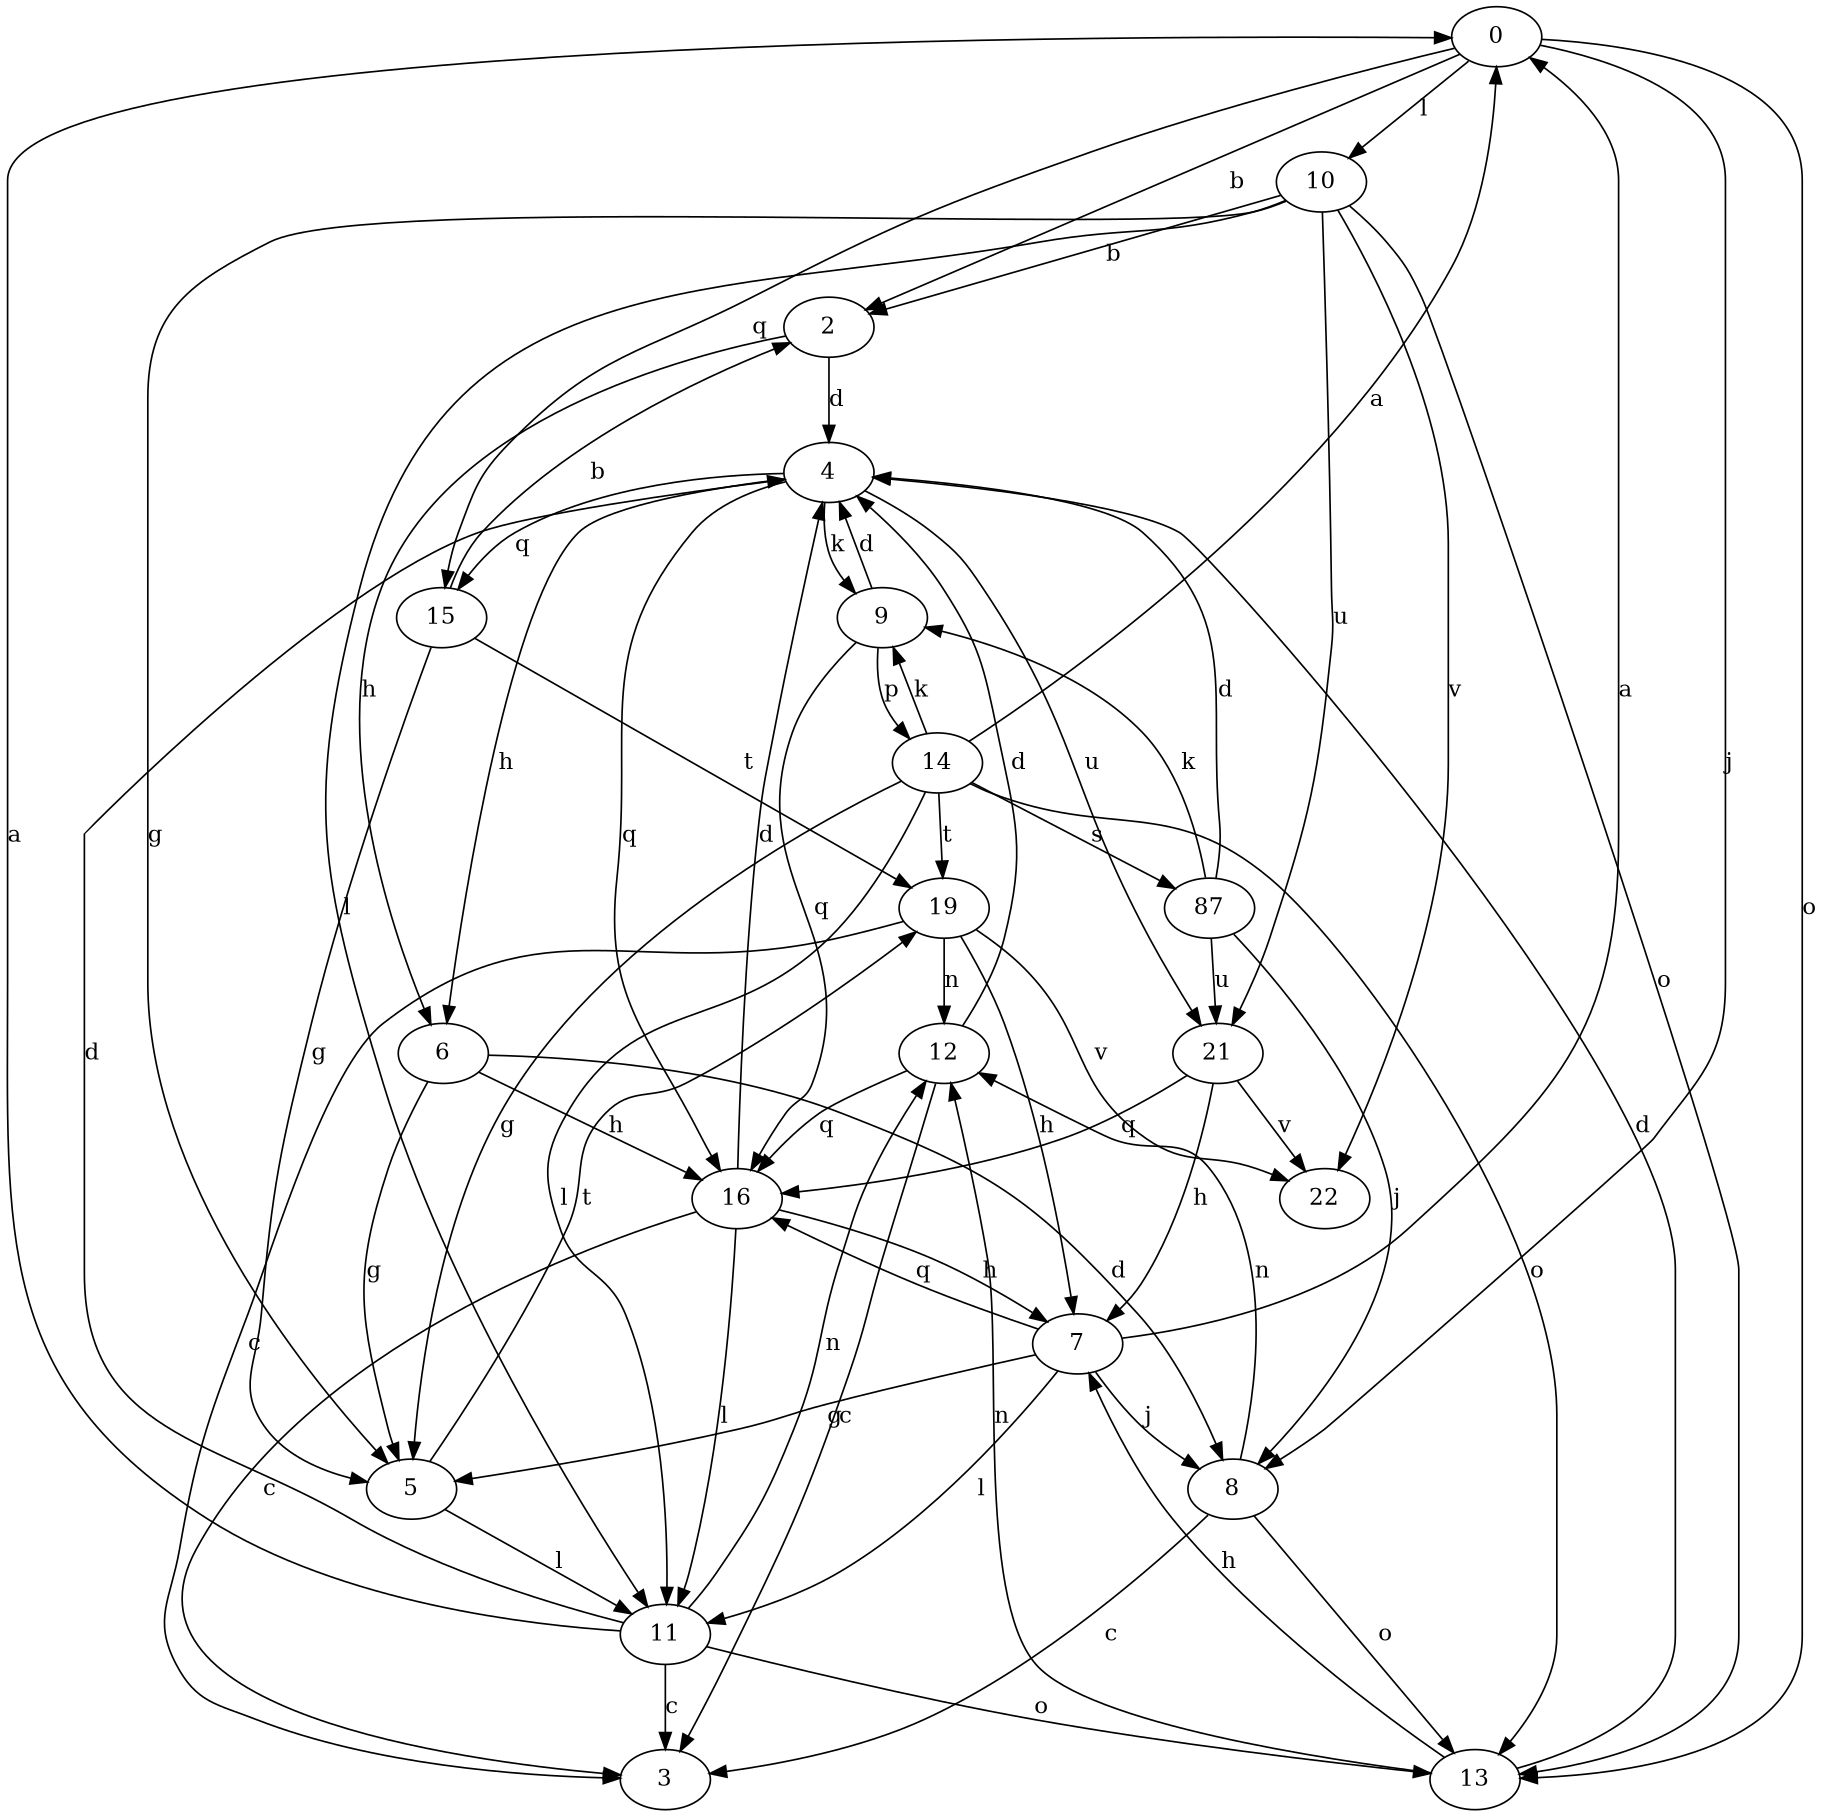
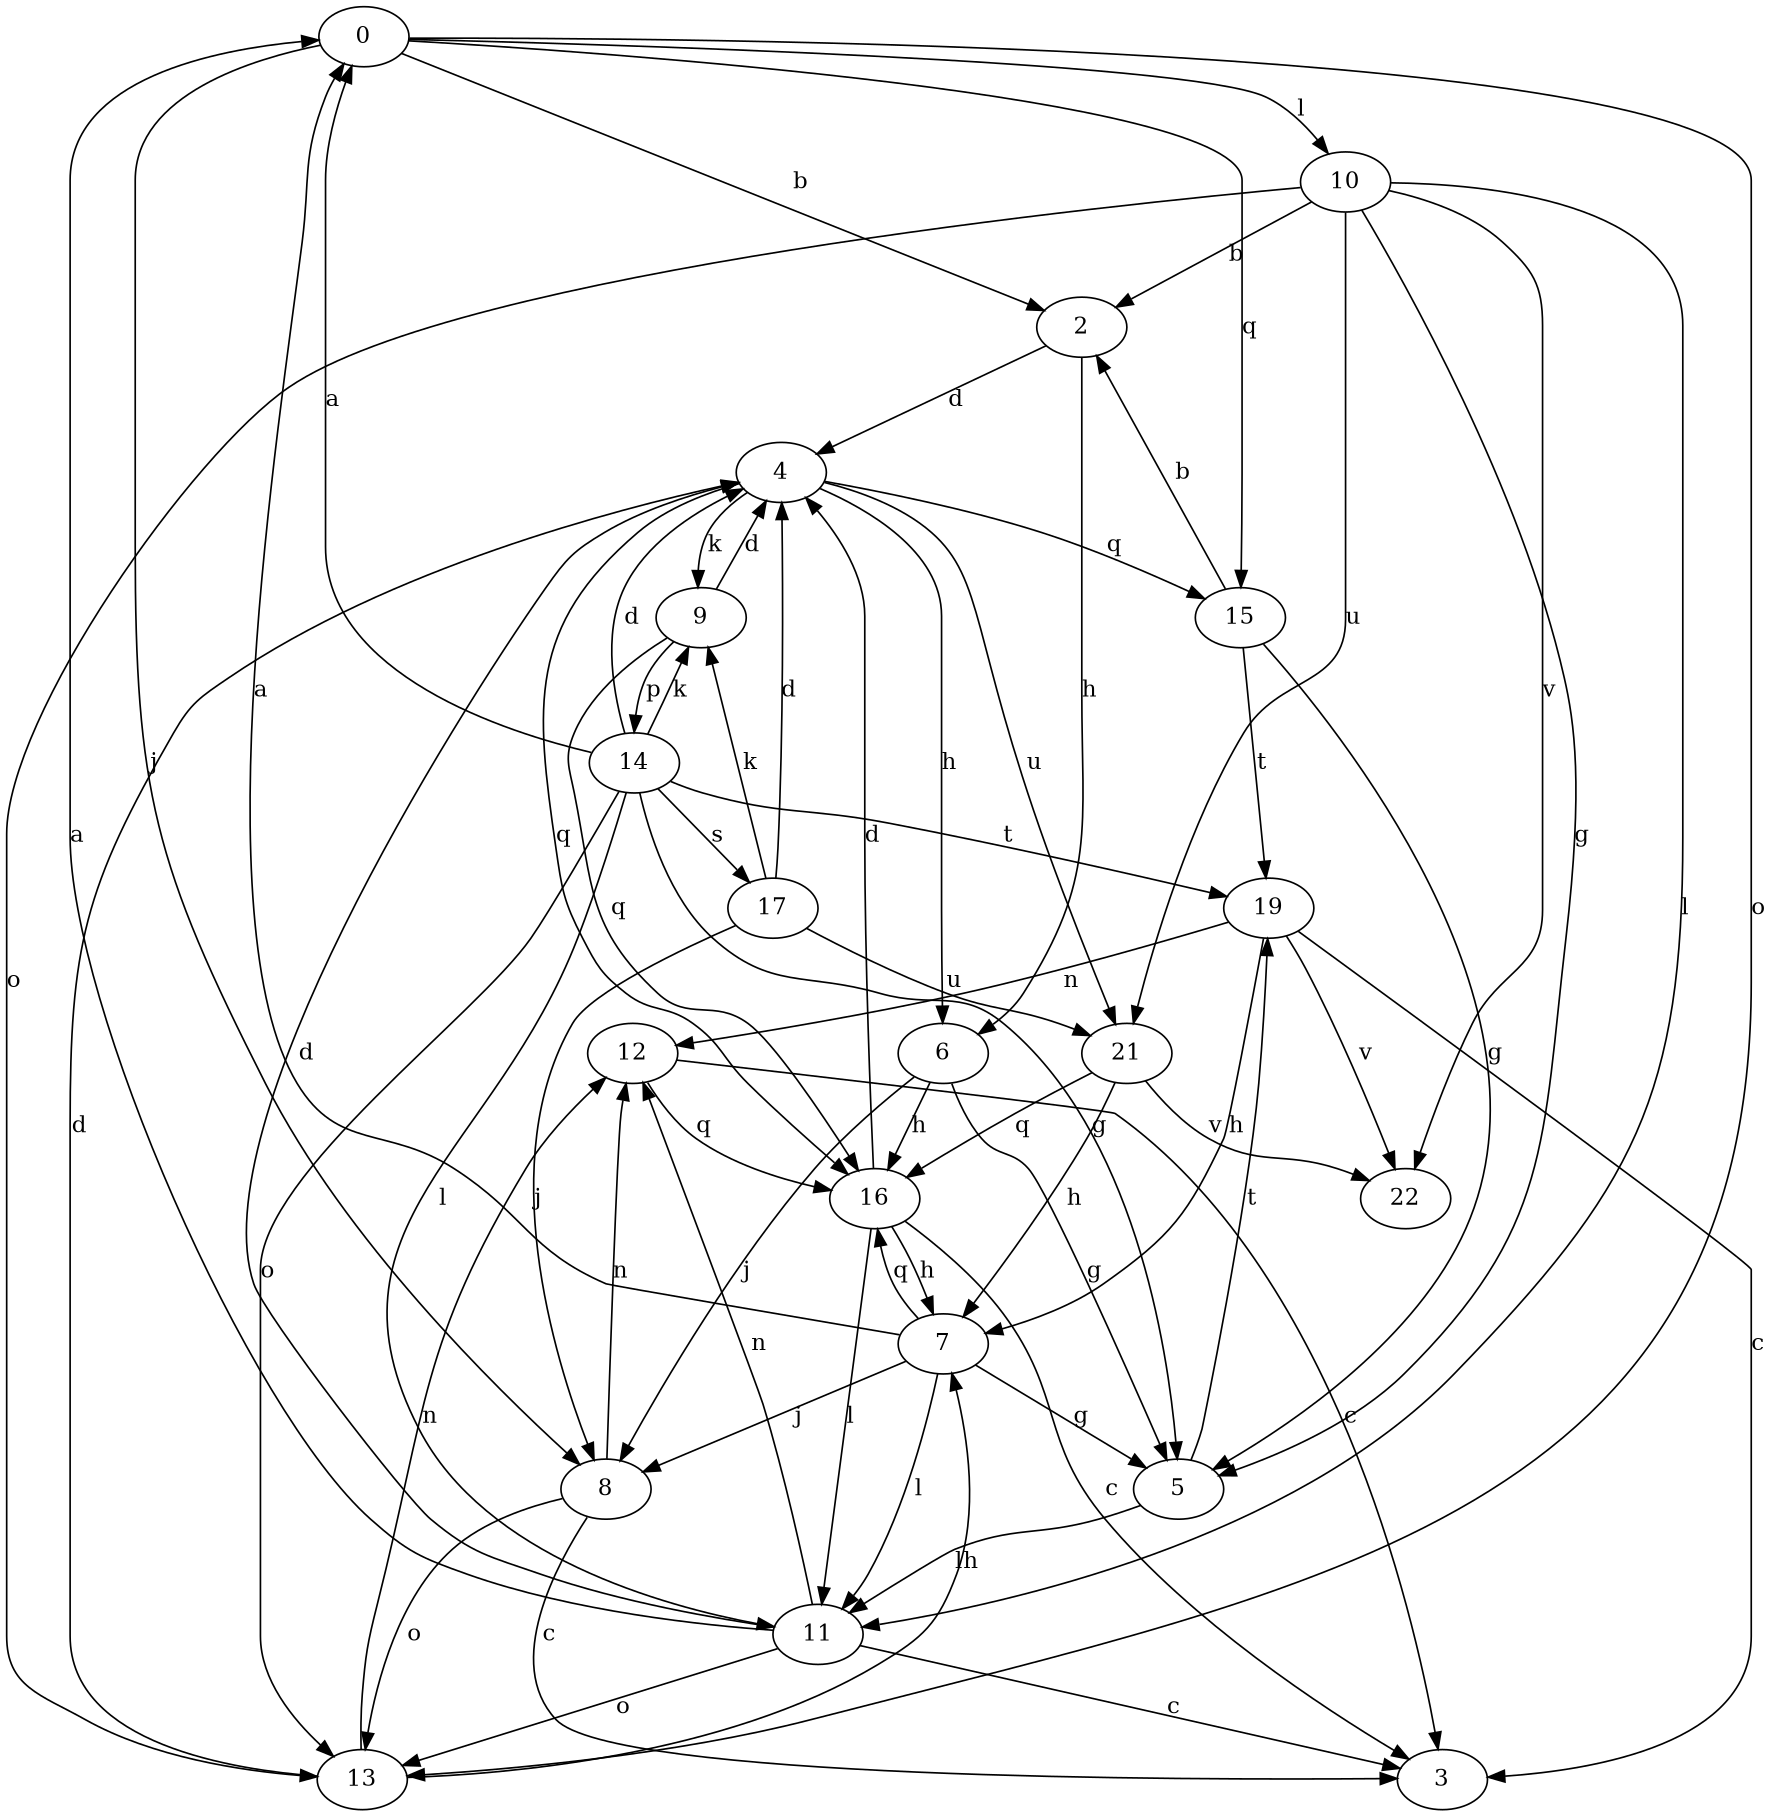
edge "12" -> "4": now "14" -> "4"
node "87": label "87" -> "17"
edge "6" -> "8": label "d" -> "j"
